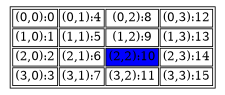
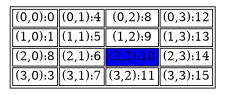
node "(0,0):0": text "(2,0):2" -> "(2,0):8"
